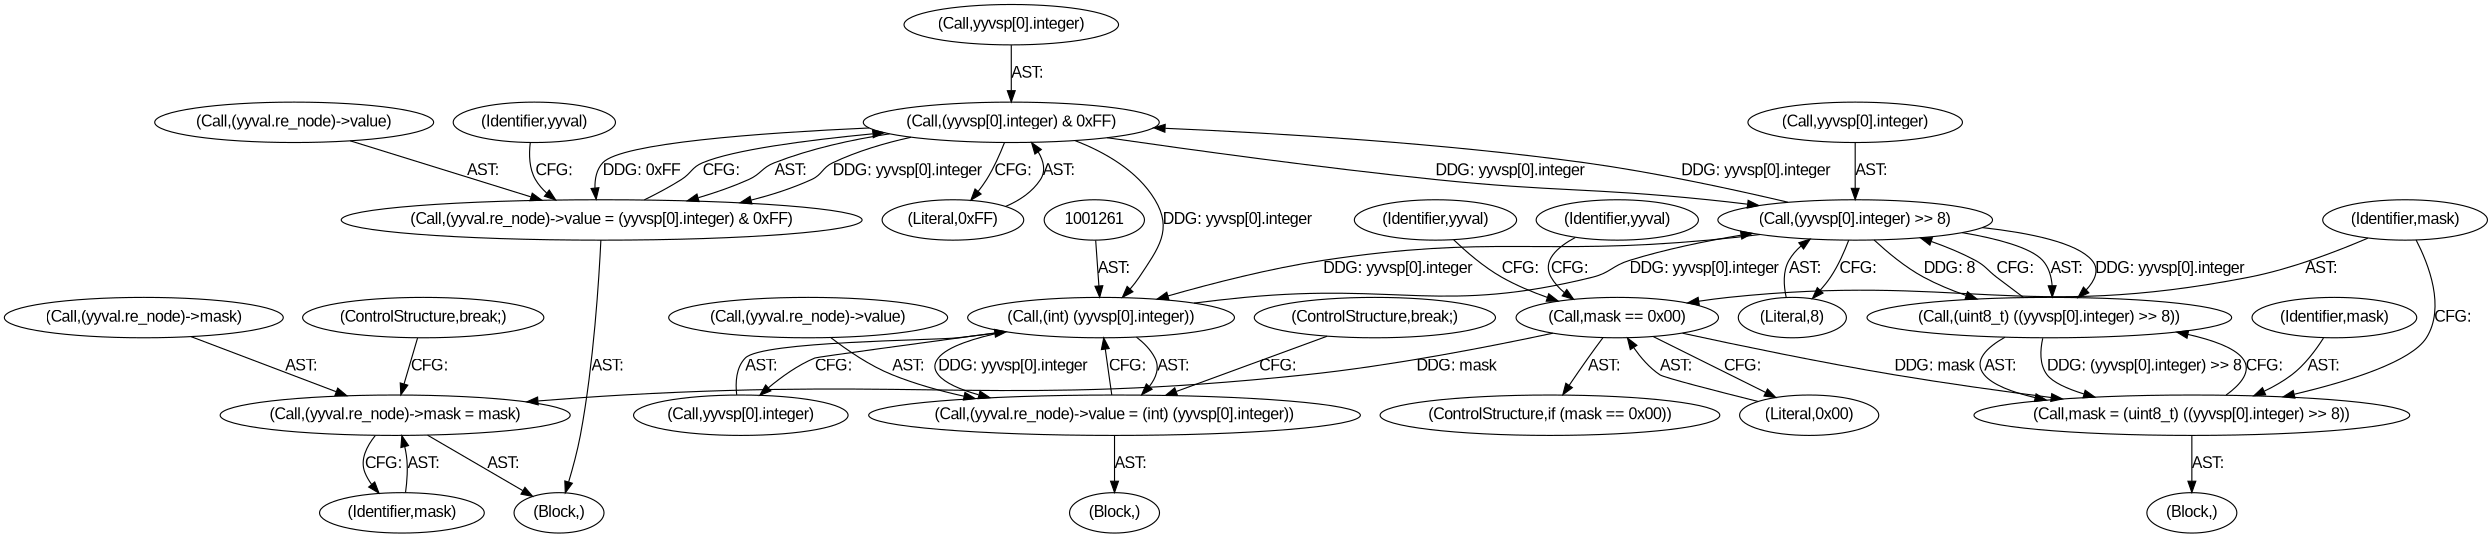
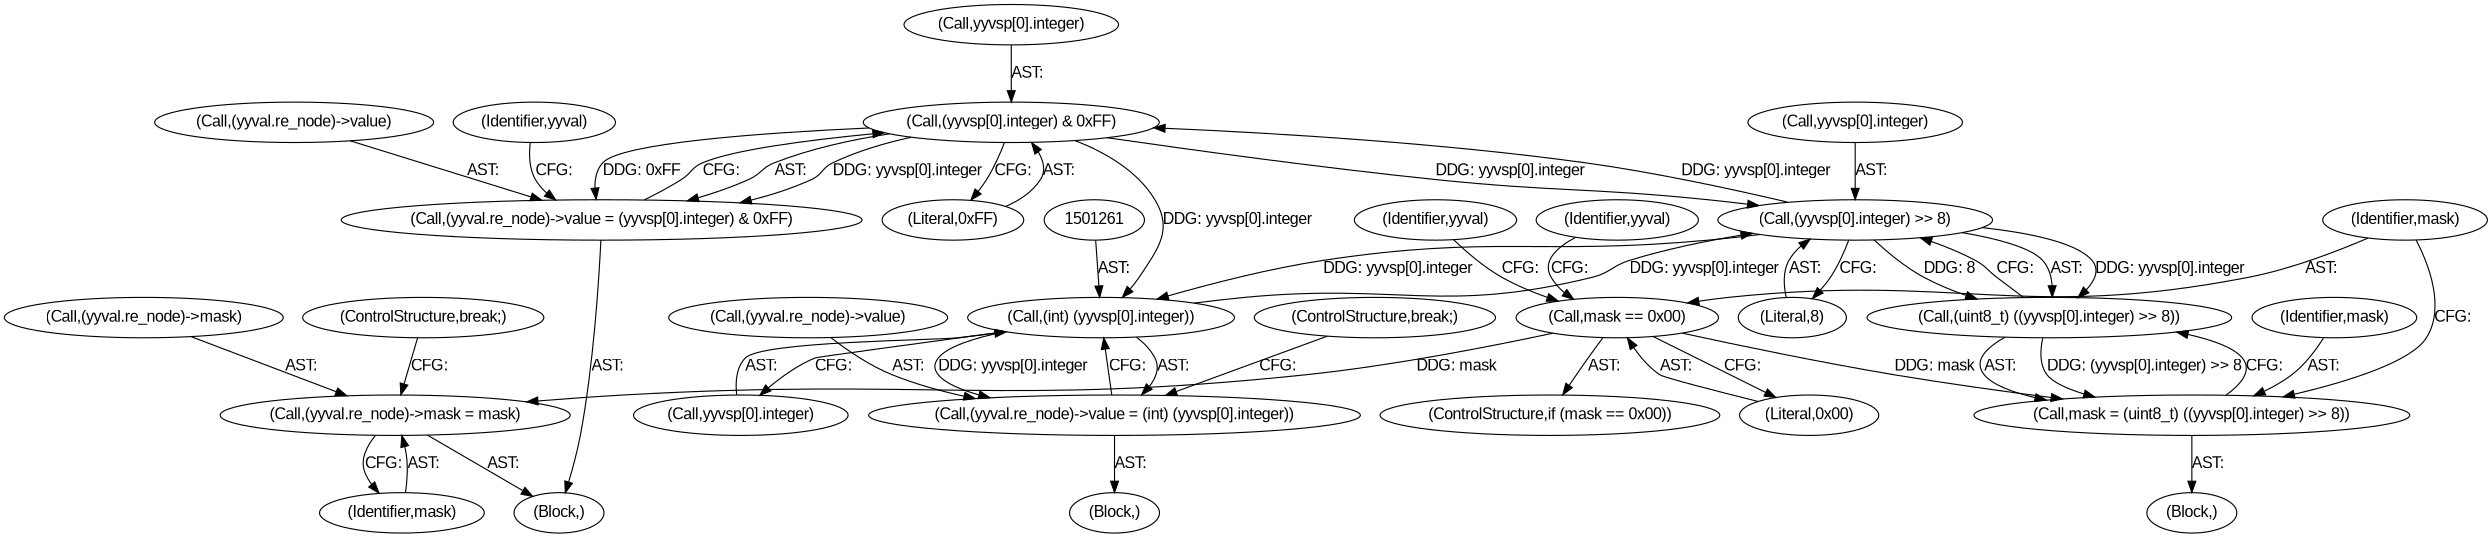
node "1001261": label "1001261" -> "1501261"
